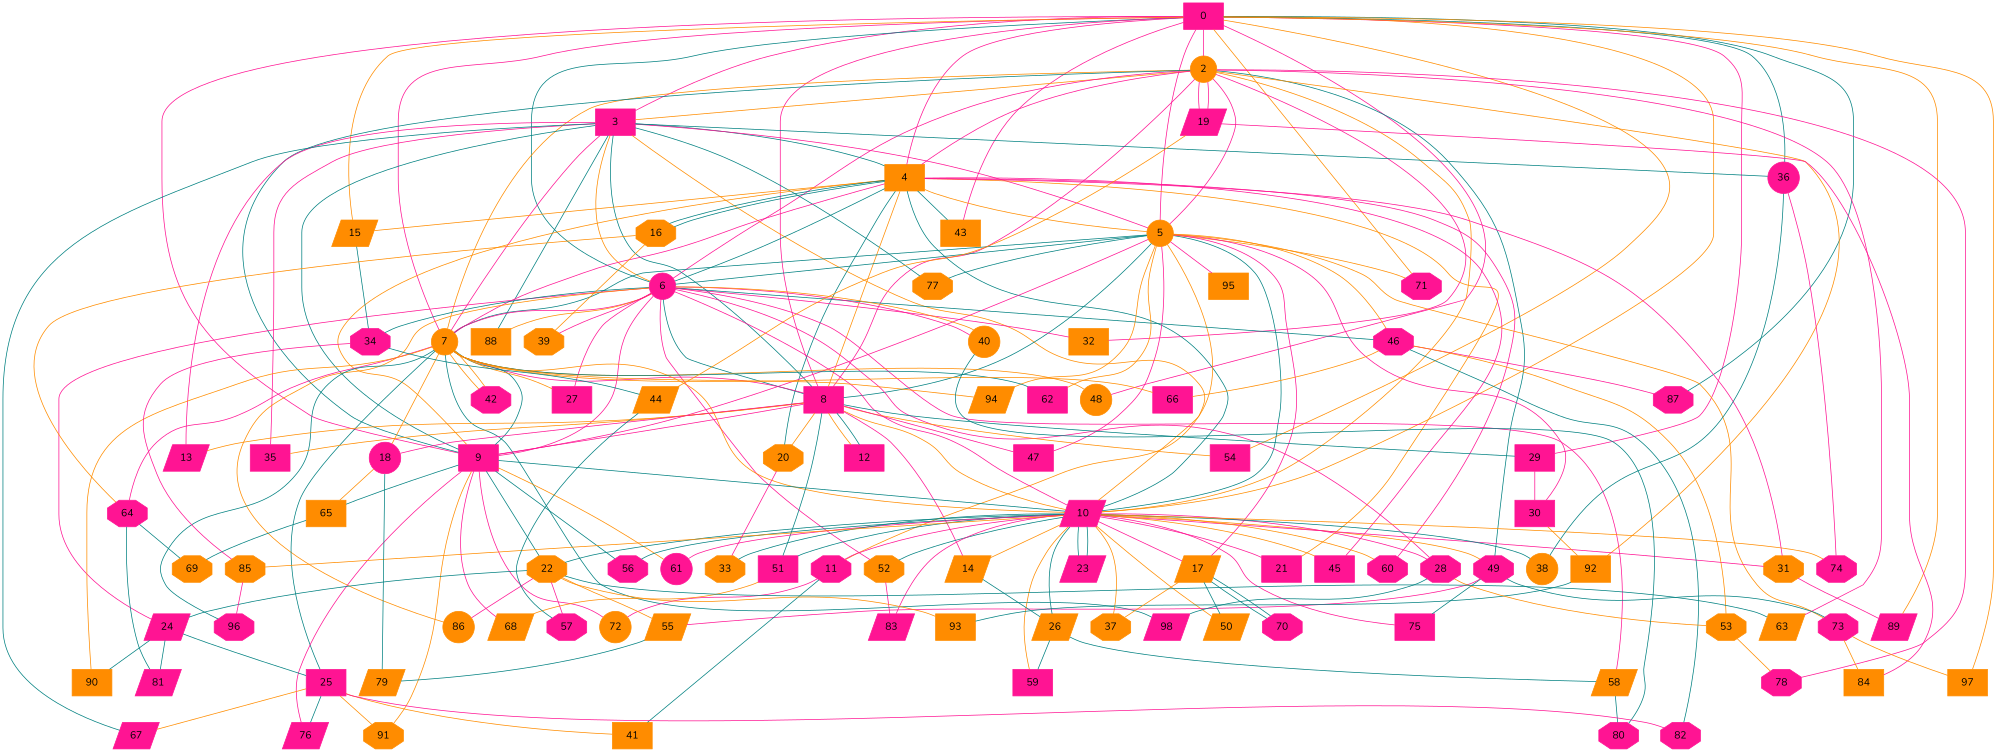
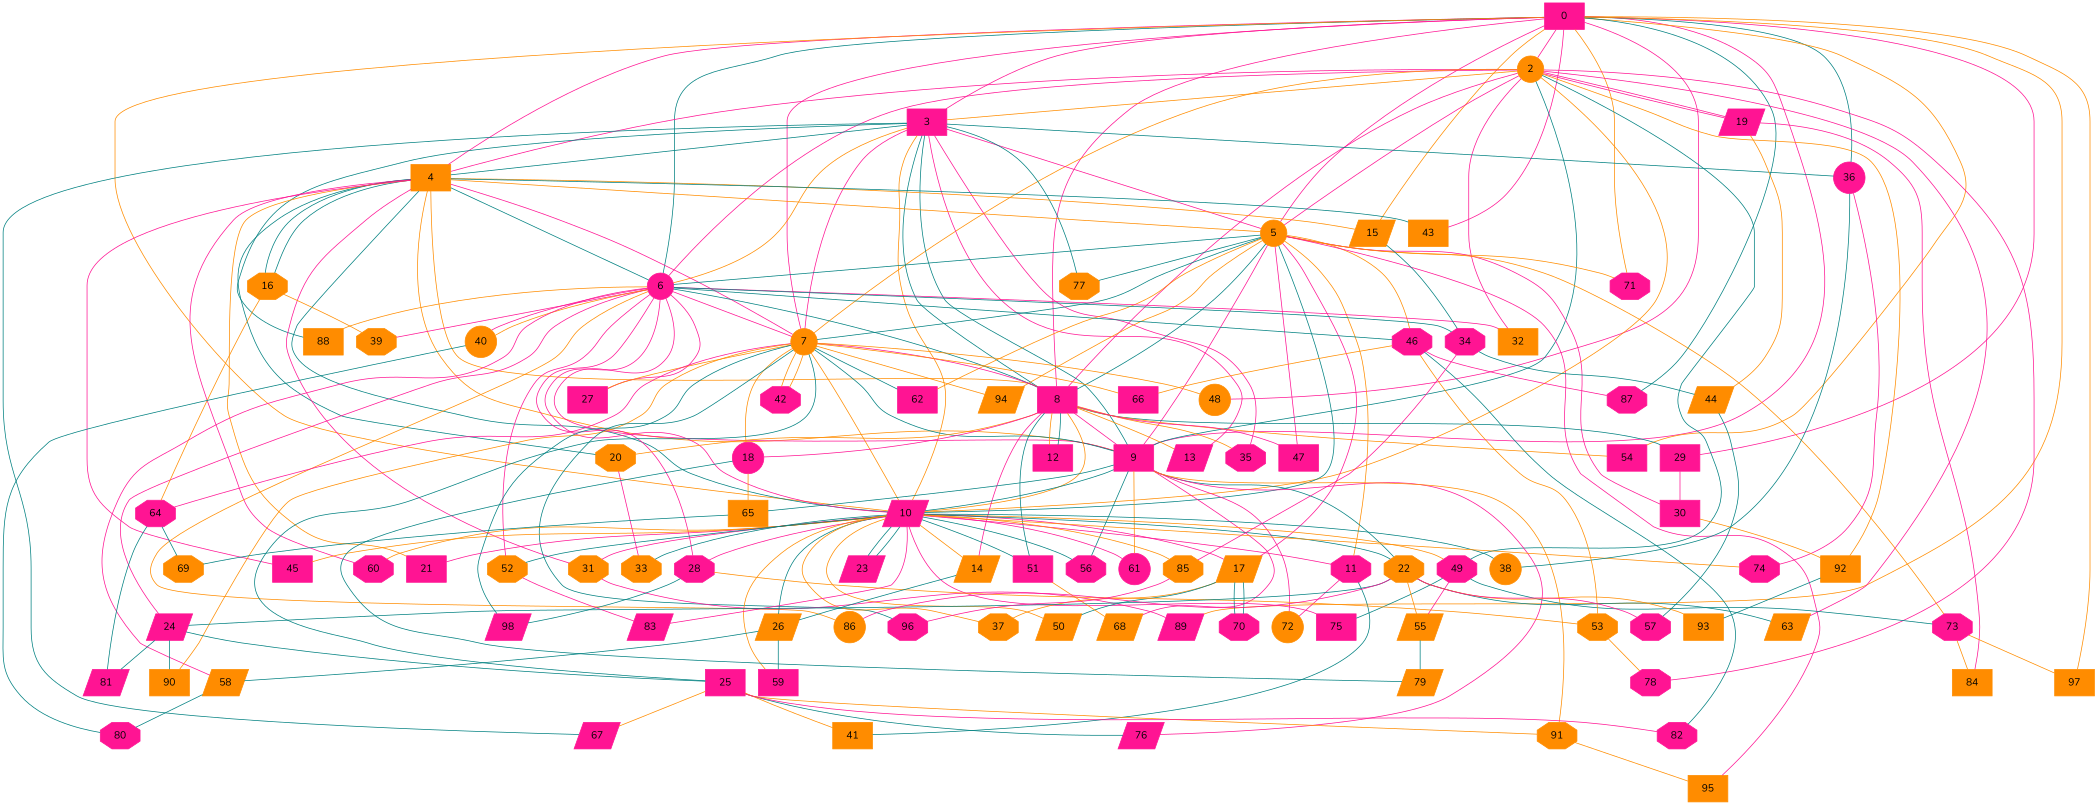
node "35": shape box -> octagon
edge "91" -- "95": added
